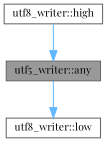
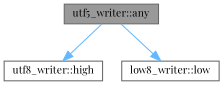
edge "utf8_writer::high" -> "utf5_writer::any": reversed
node "utf8_writer::low": label "utf8_writer::low" -> "low8_writer::low"
